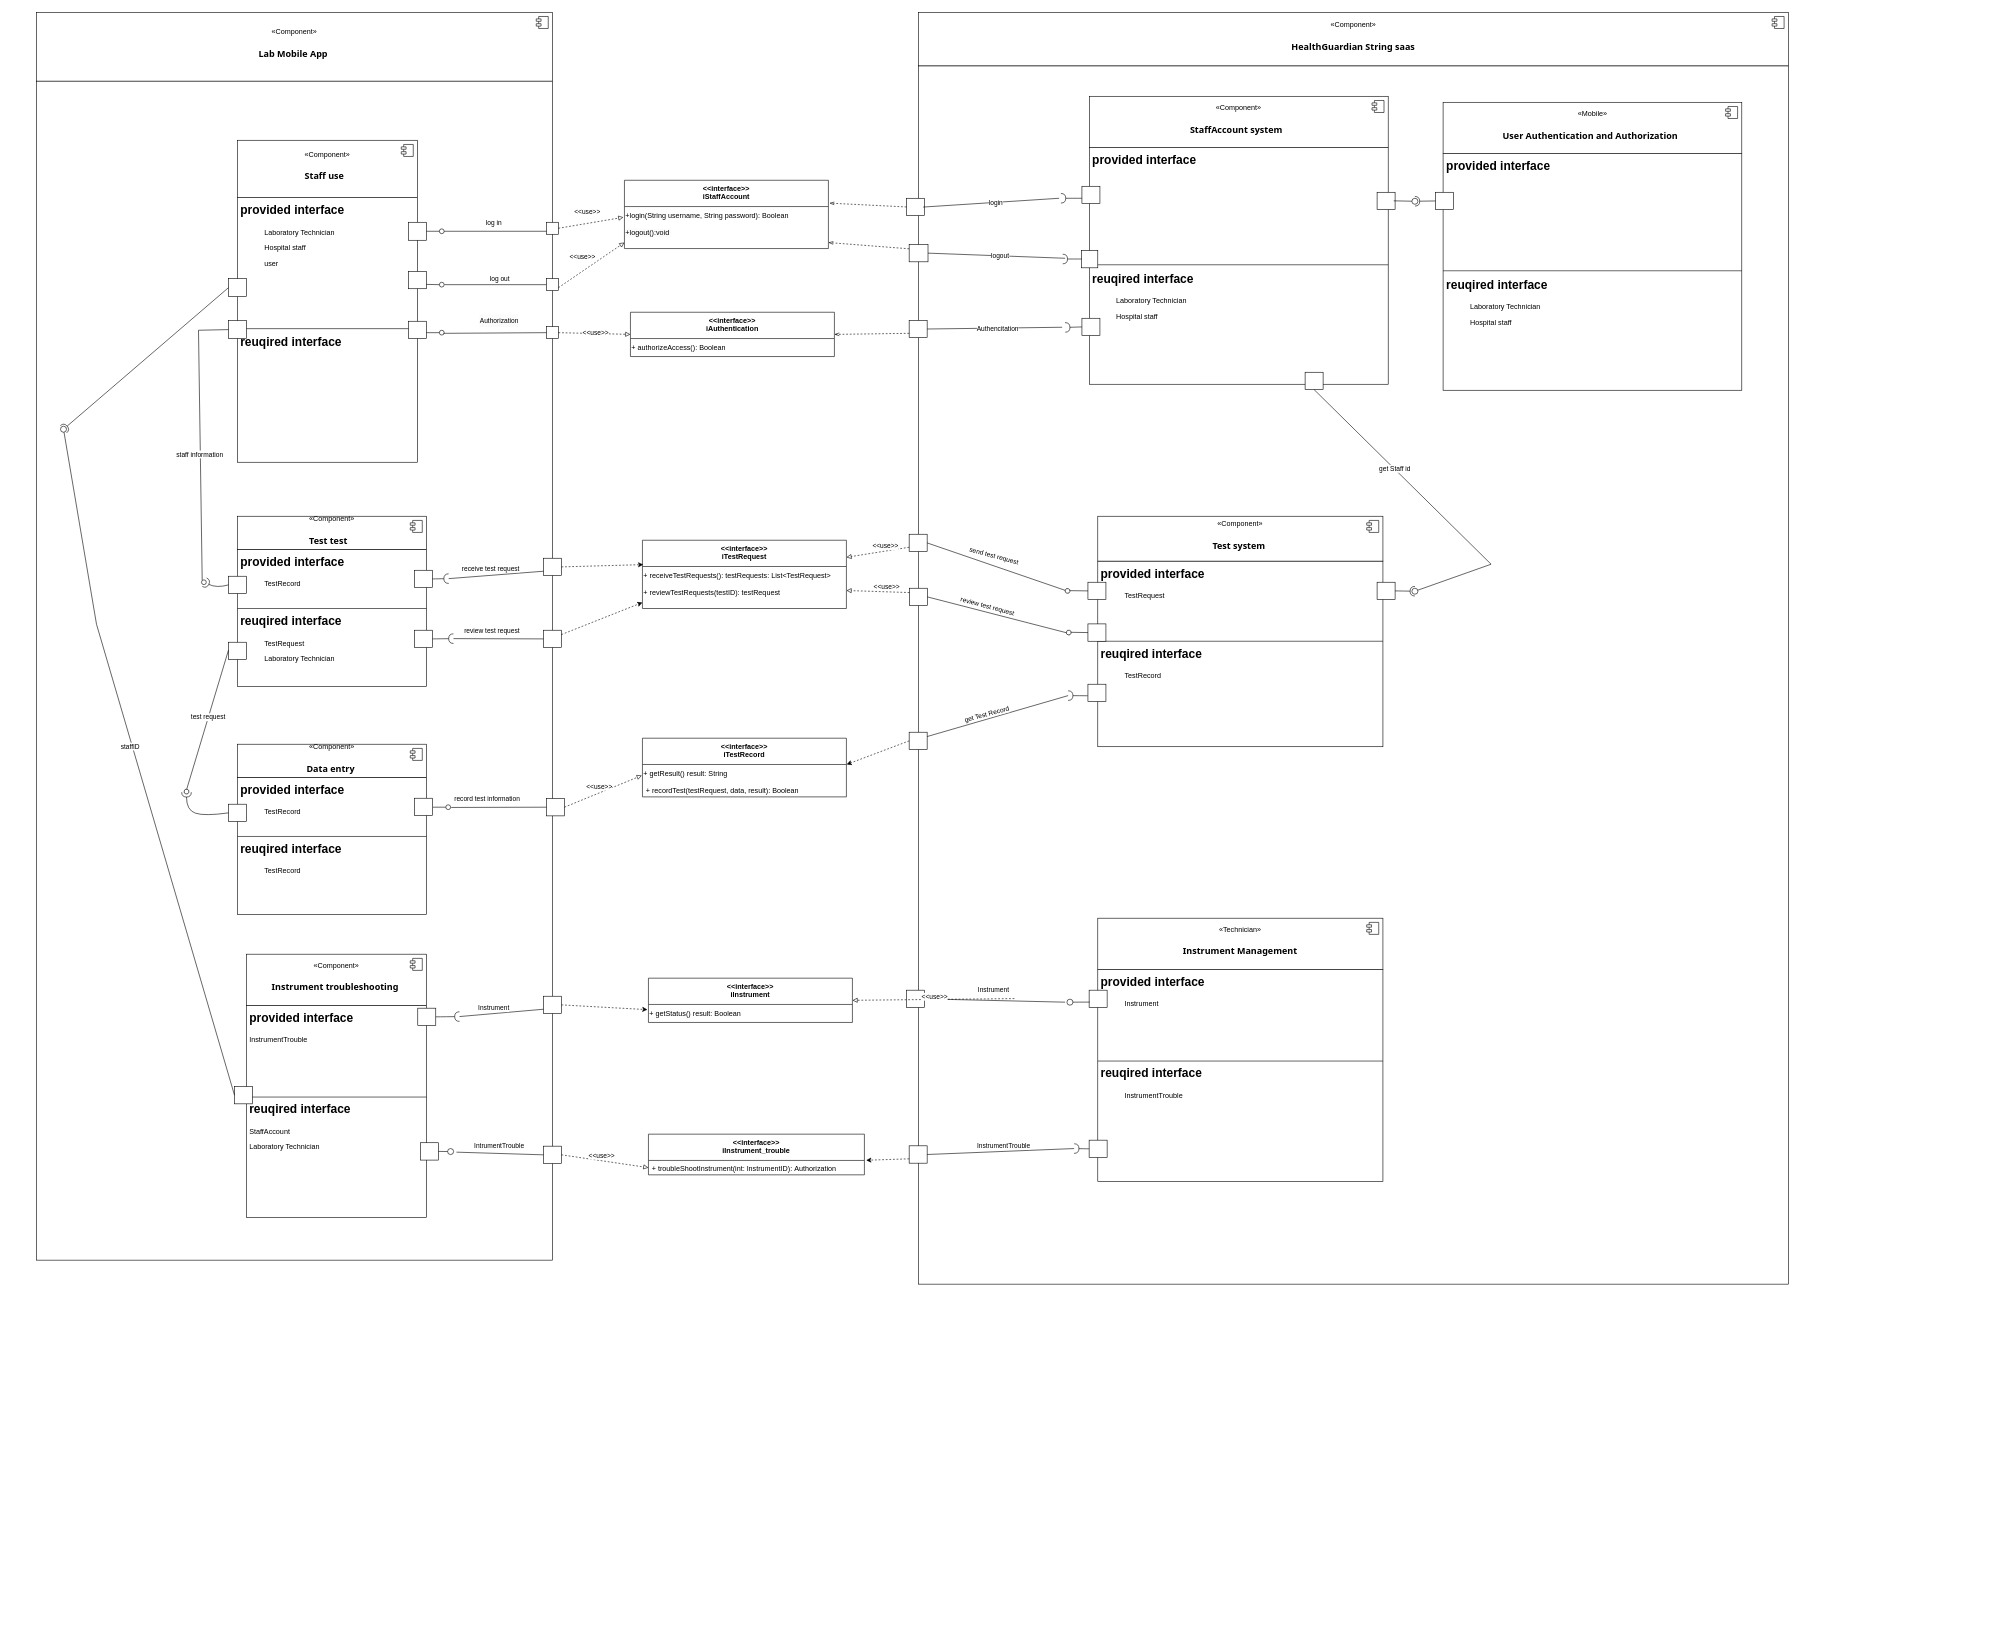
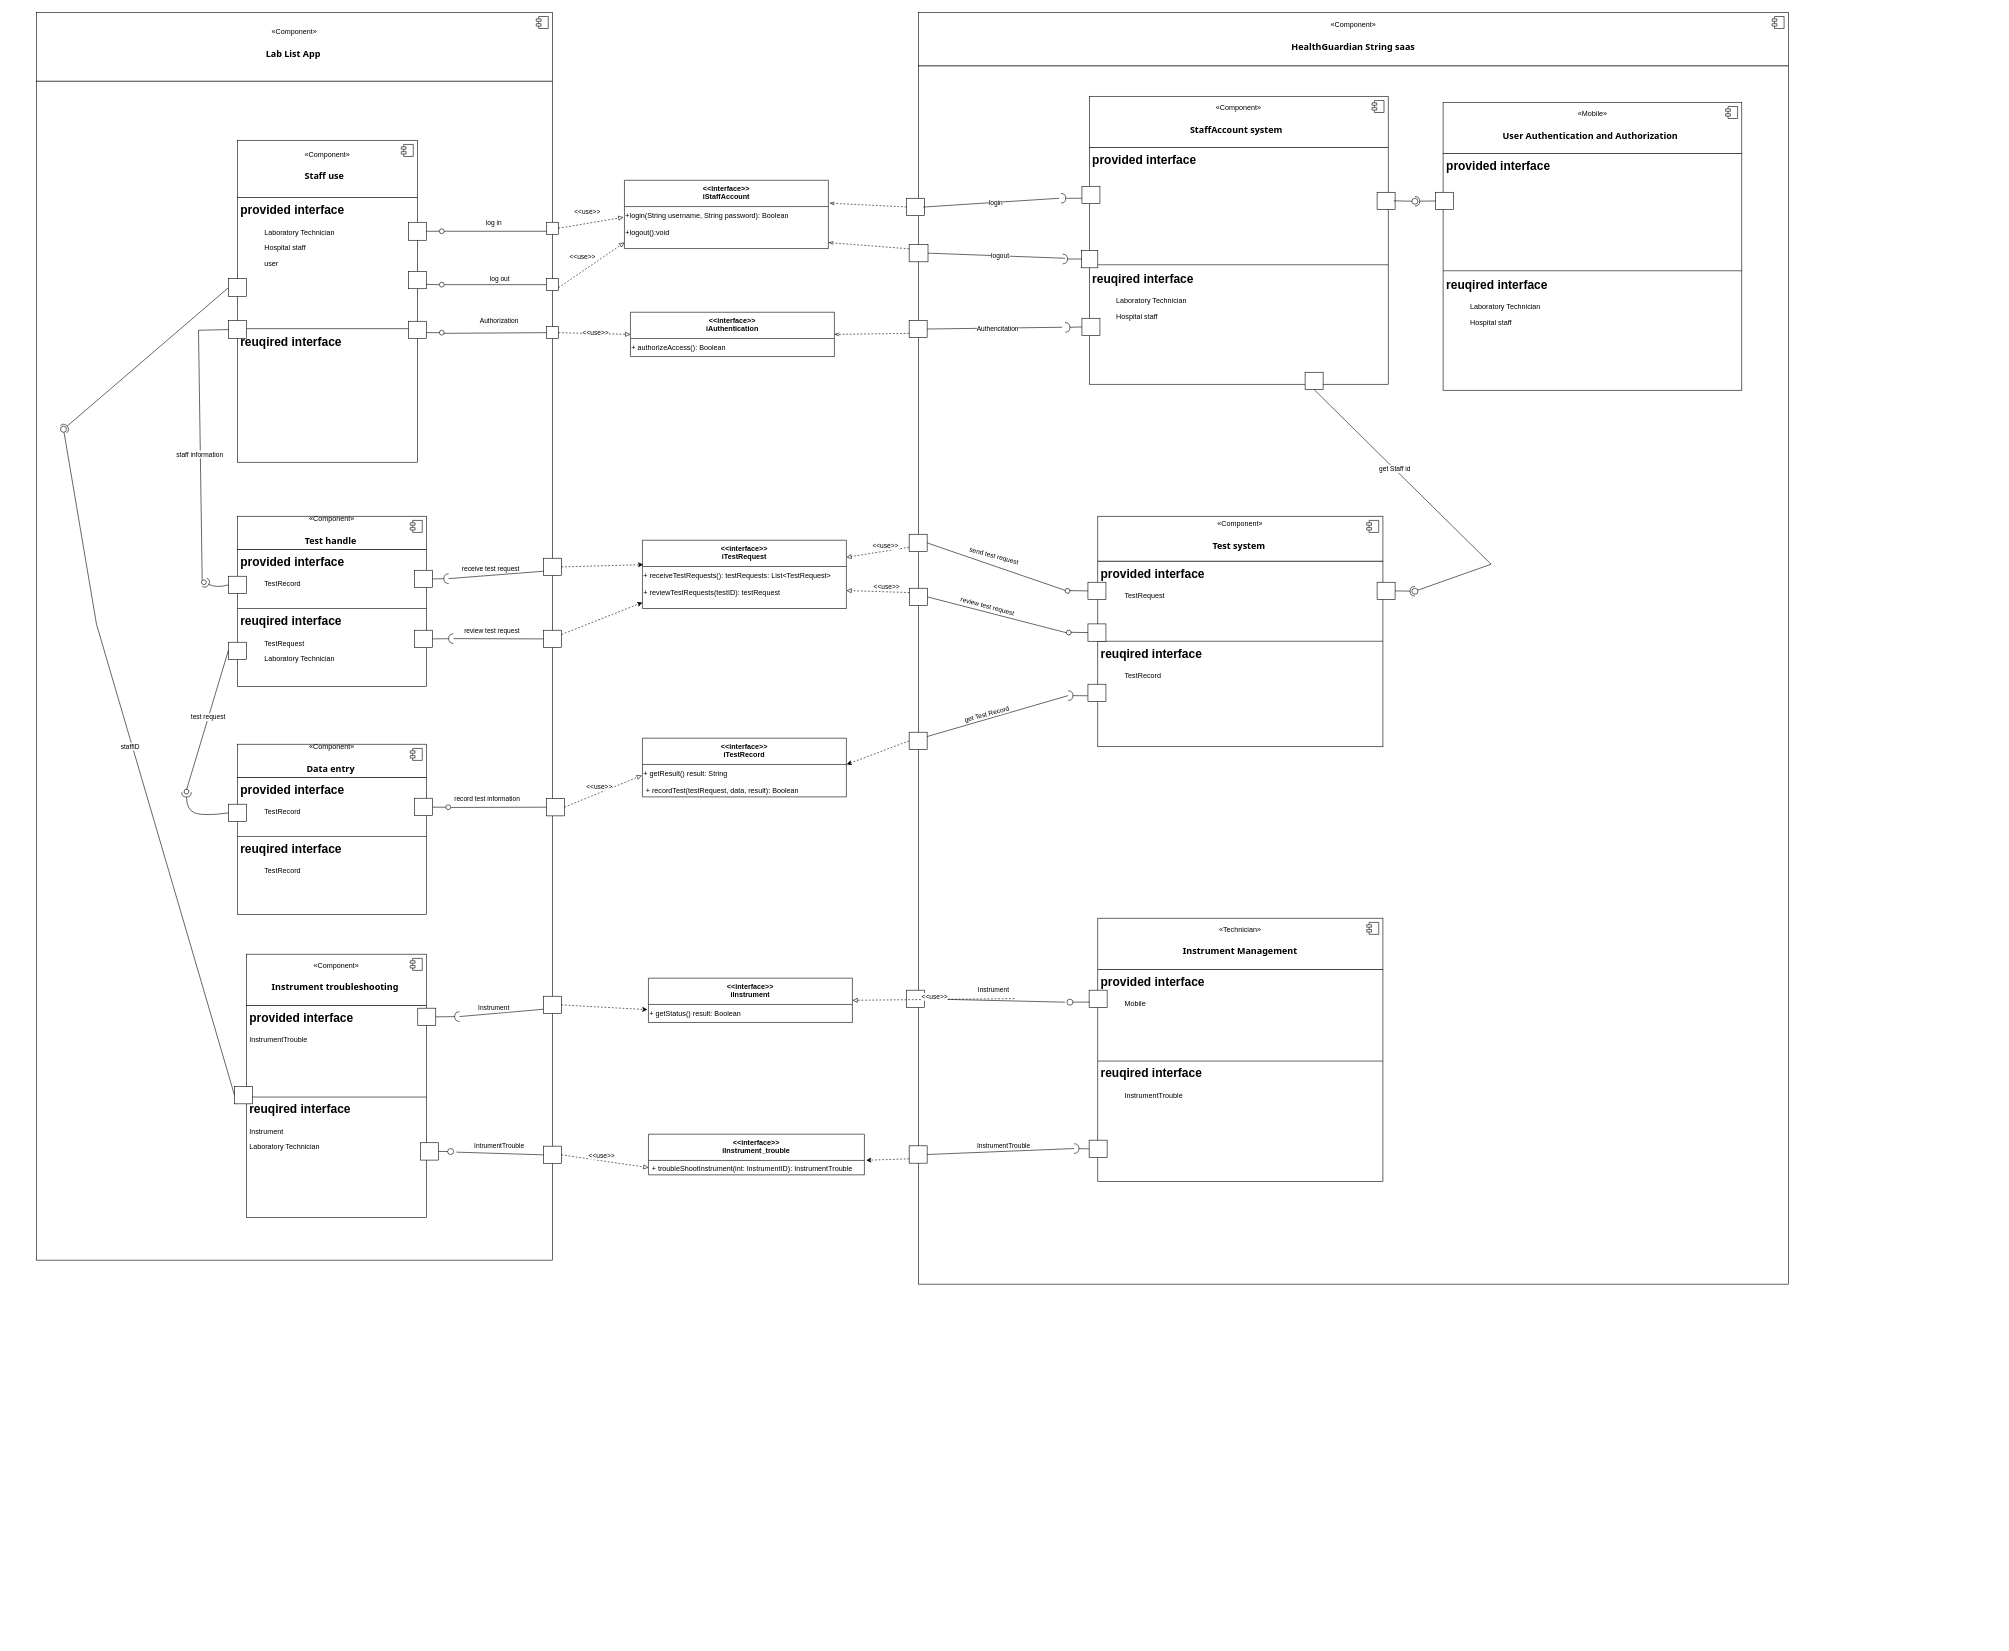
node "«Component» Lab Mobile App": label "«Component» Lab Mobile App" -> "«Component» Lab List App"
node "«Component» Test test": label "«Component» Test test" -> "«Component» Test handle"
node "provided interfaceInstrument": label "provided interfaceInstrument" -> "provided interfaceMobile"
node "reuqired interfaceStaffAccount Laboratory Technician": label "reuqired interfaceStaffAccount Laboratory Technician" -> "reuqired interfaceInstrument Laboratory Technician"
node "+ troubleShootInstrument(int: InstrumentID): Authorization": label "+ troubleShootInstrument(int: InstrumentID): Authorization" -> "+ troubleShootInstrument(int: InstrumentID): InstrumentTrouble"
